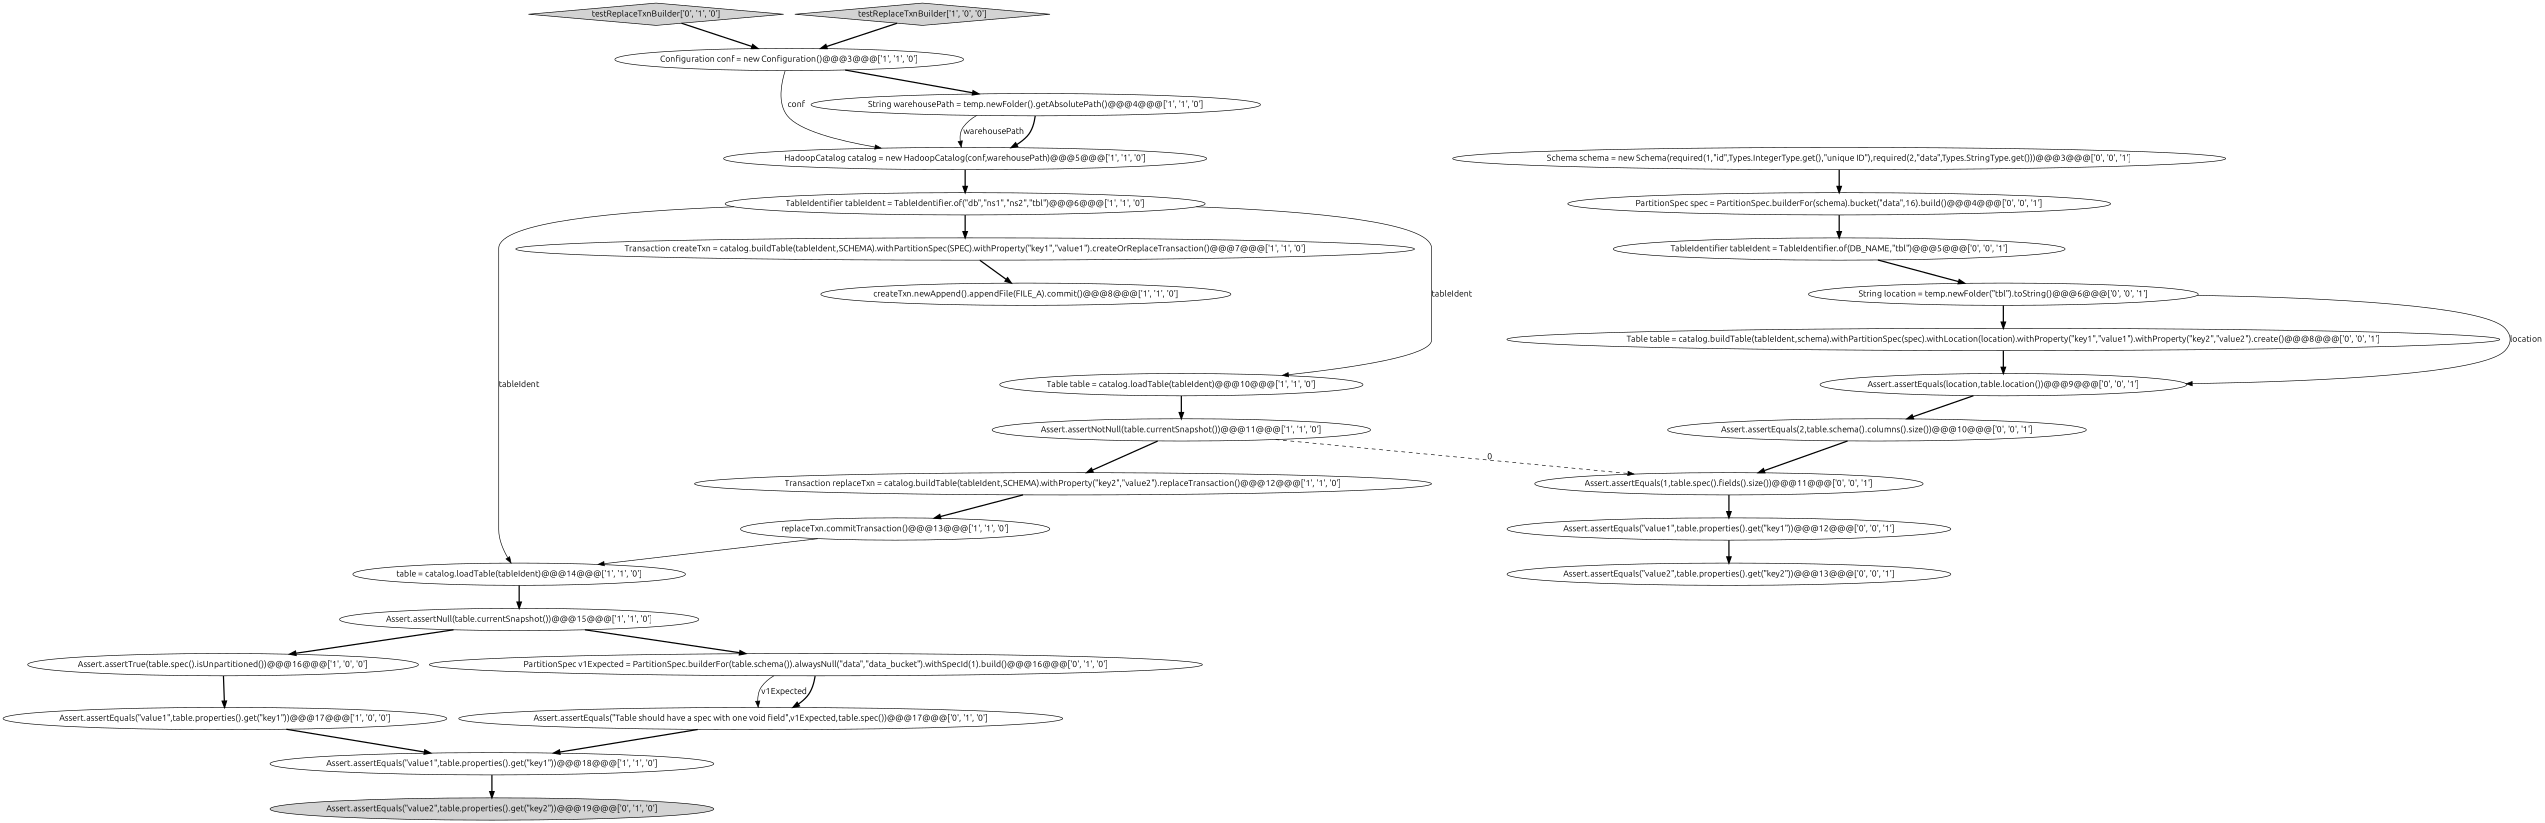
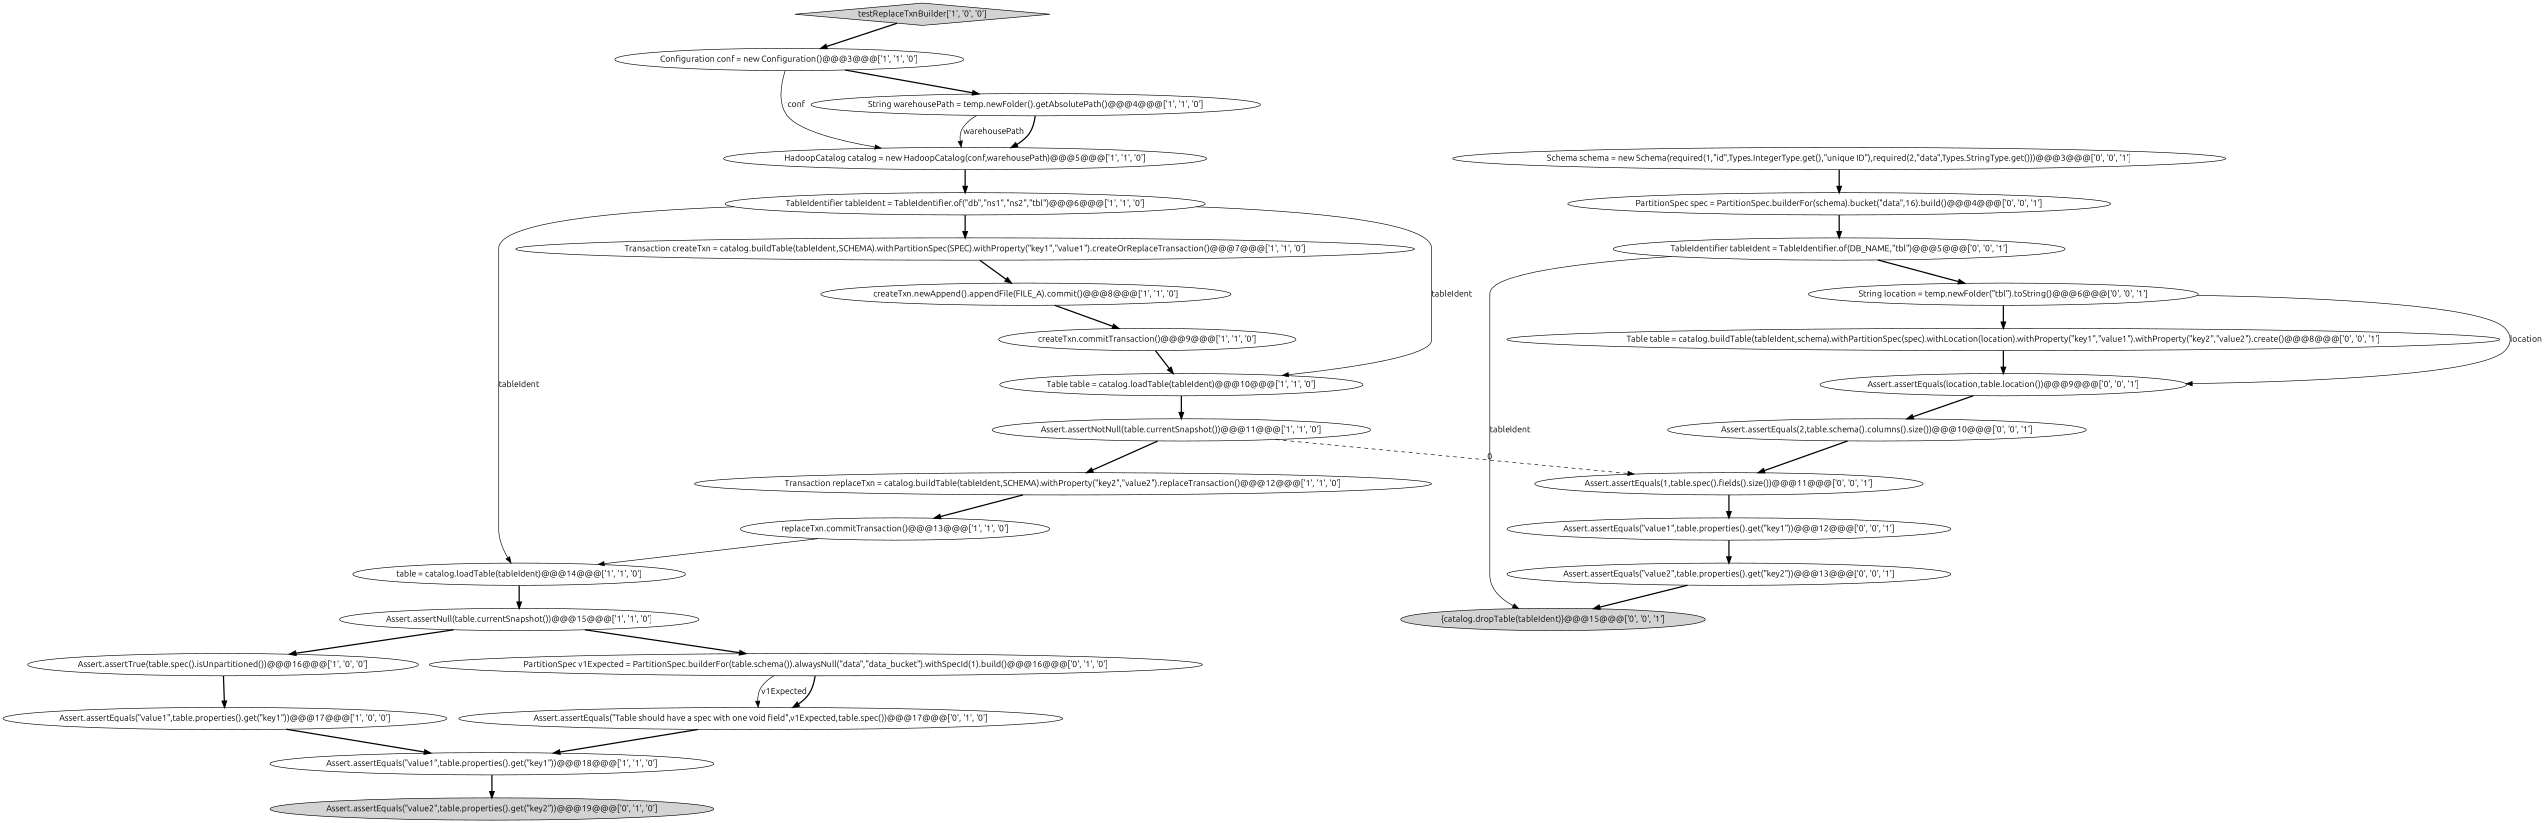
node "testReplaceTxnBuilder['0', '1', '0']": removed
node "createTxn.commitTransaction()@@@9@@@['1', '1', '0']": added
node "{catalog.dropTable(tableIdent)}@@@15@@@['0', '0', '1']": added
